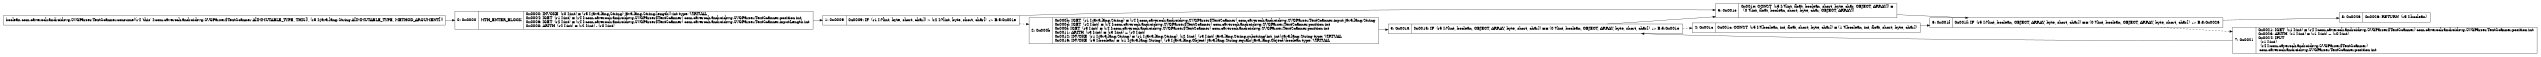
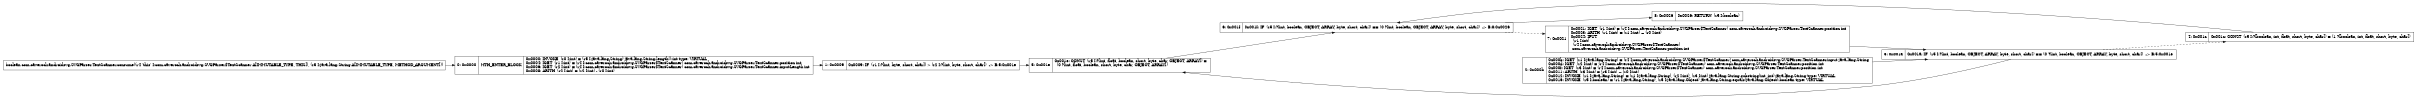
edge "1: 0x0009" -> "2: 0x000b": removed
